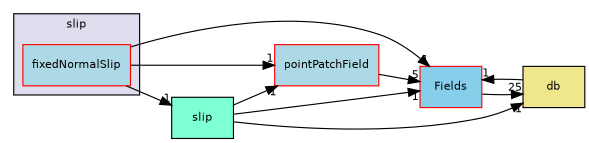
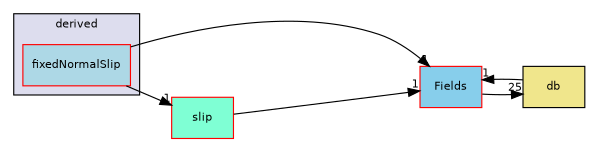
cluster "slip": label "slip" -> "derived"
node "pointPatchField": removed
node "slip": color black -> red
edge "slip" -> "db": removed
